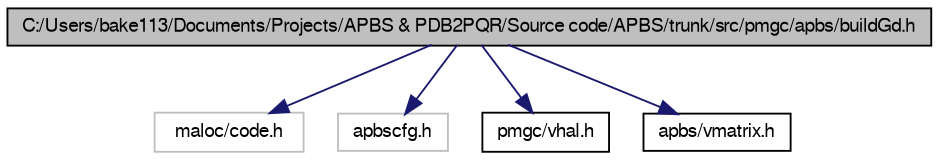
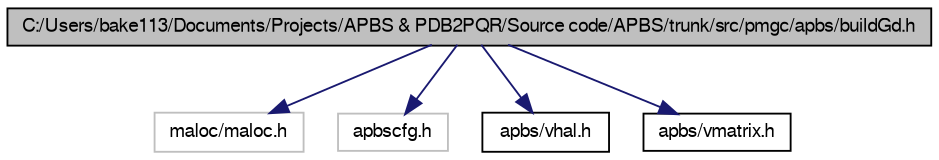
node "maloc/code.h": label "maloc/code.h" -> "maloc/maloc.h"
node "pmgc/vhal.h": label "pmgc/vhal.h" -> "apbs/vhal.h"
